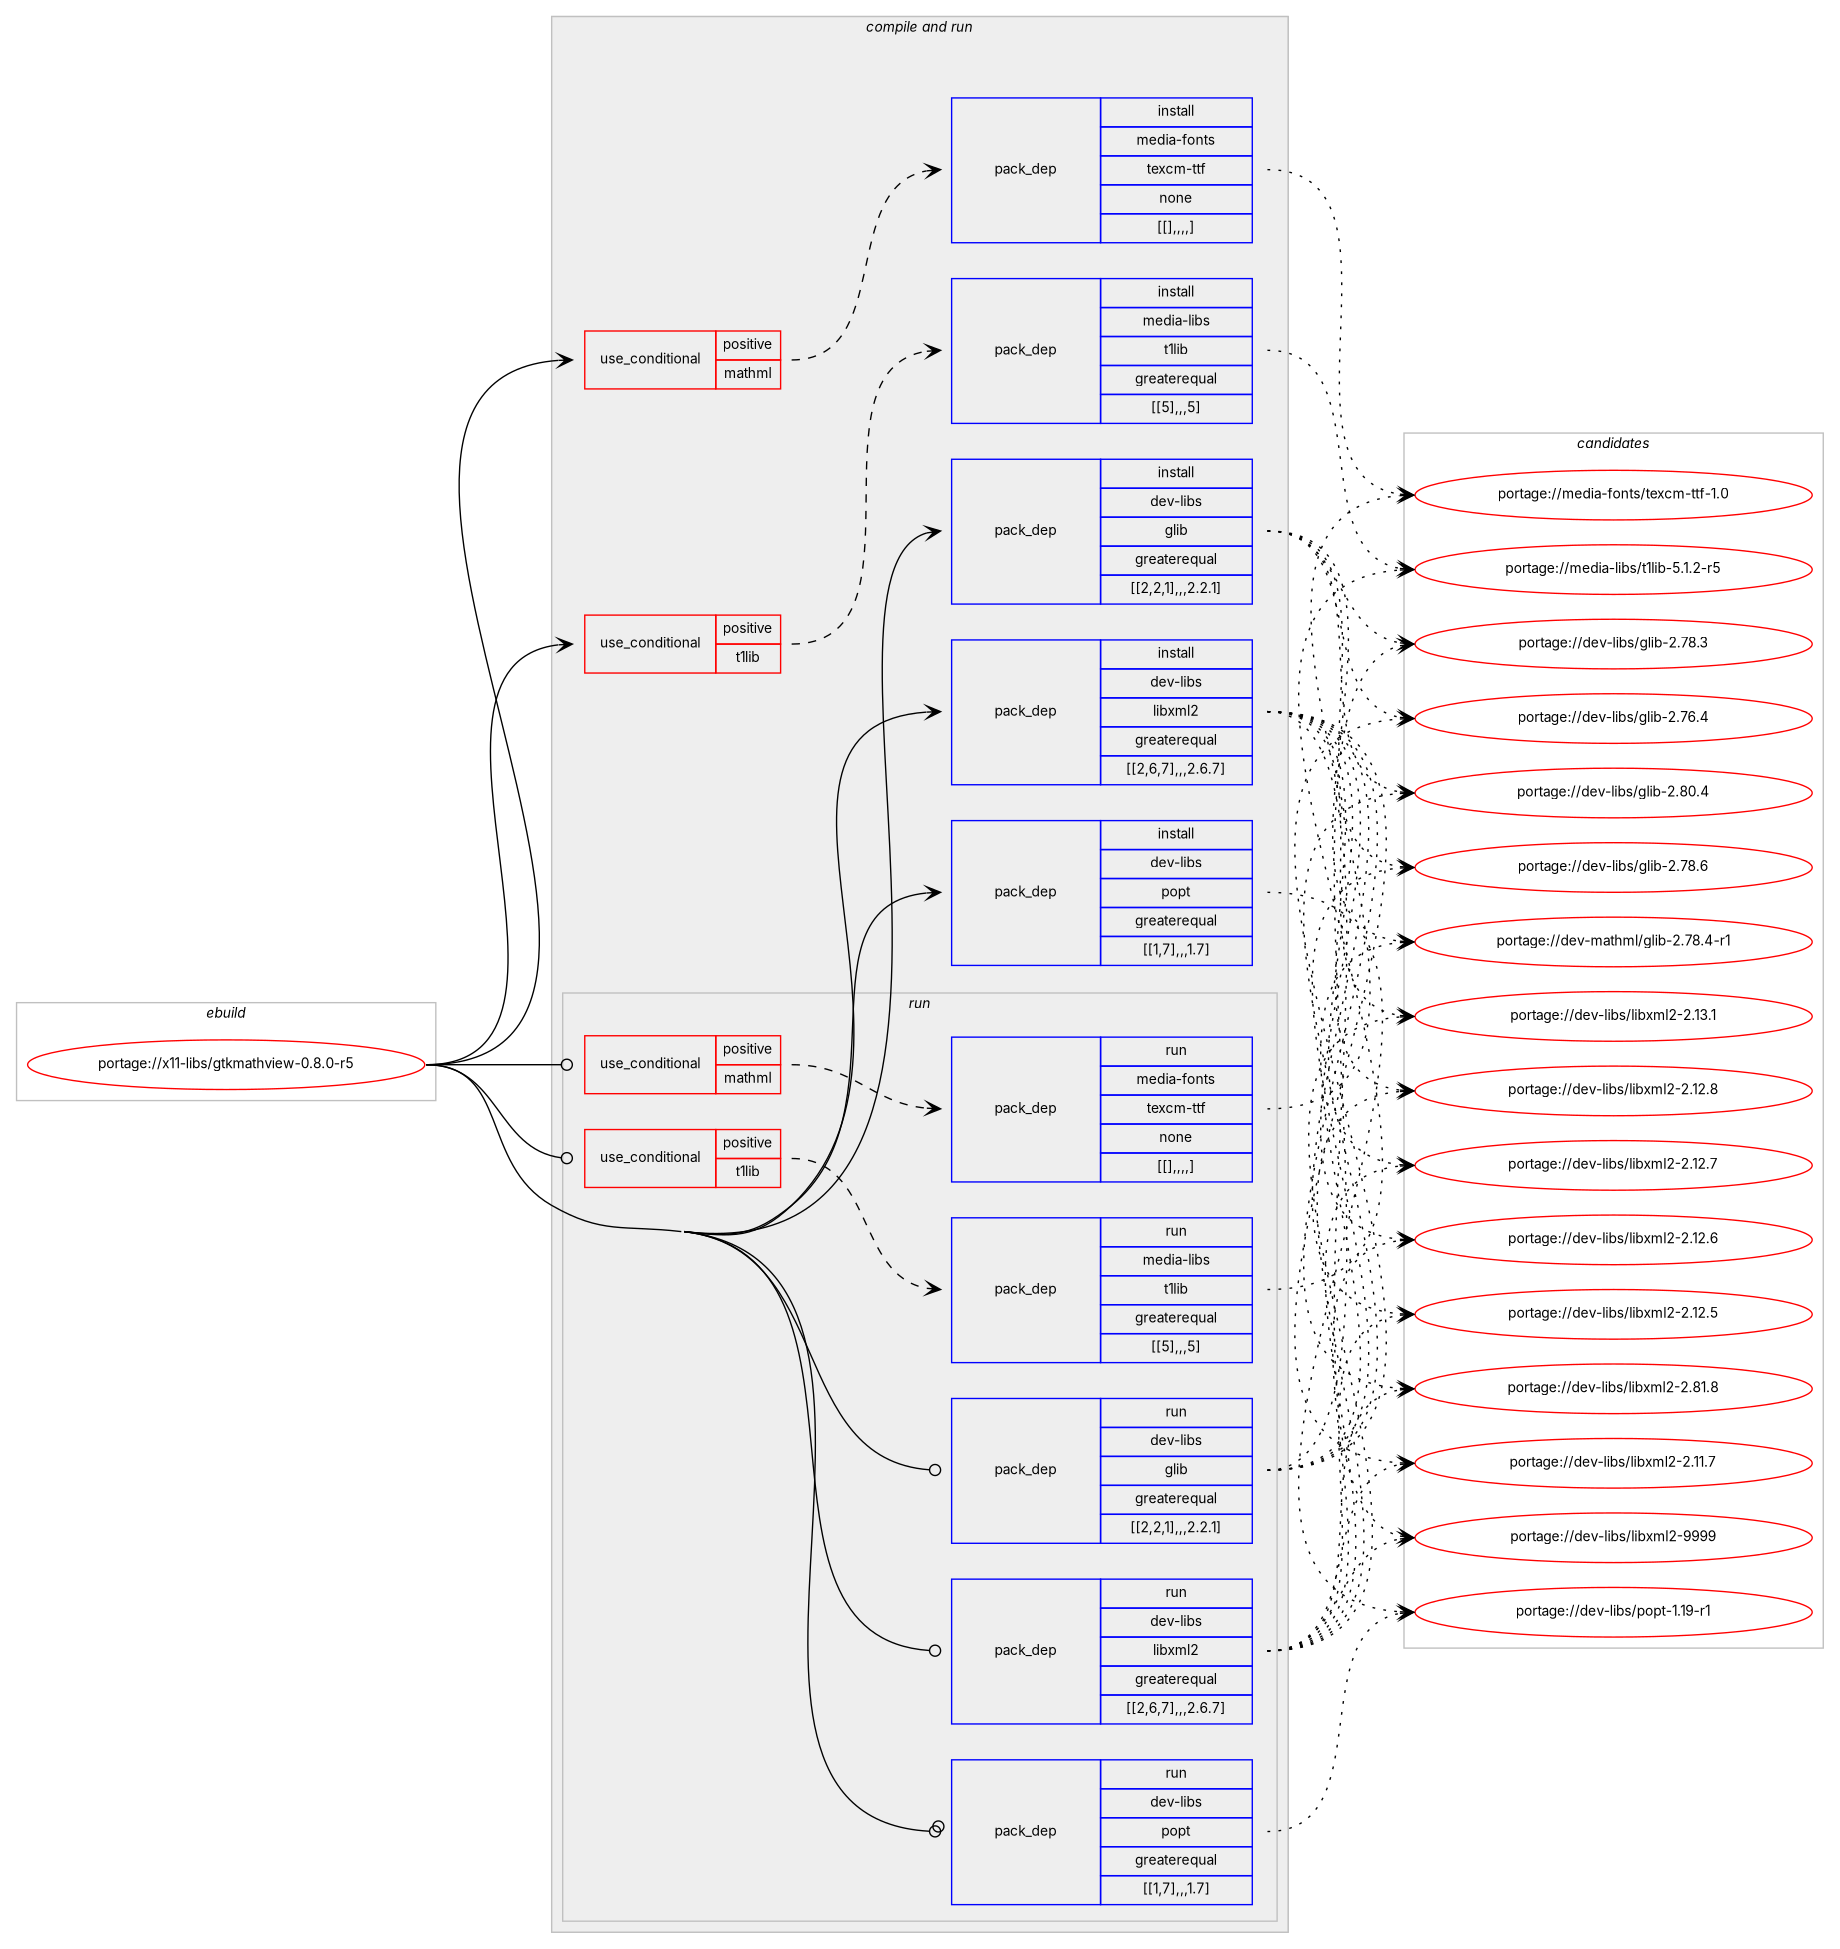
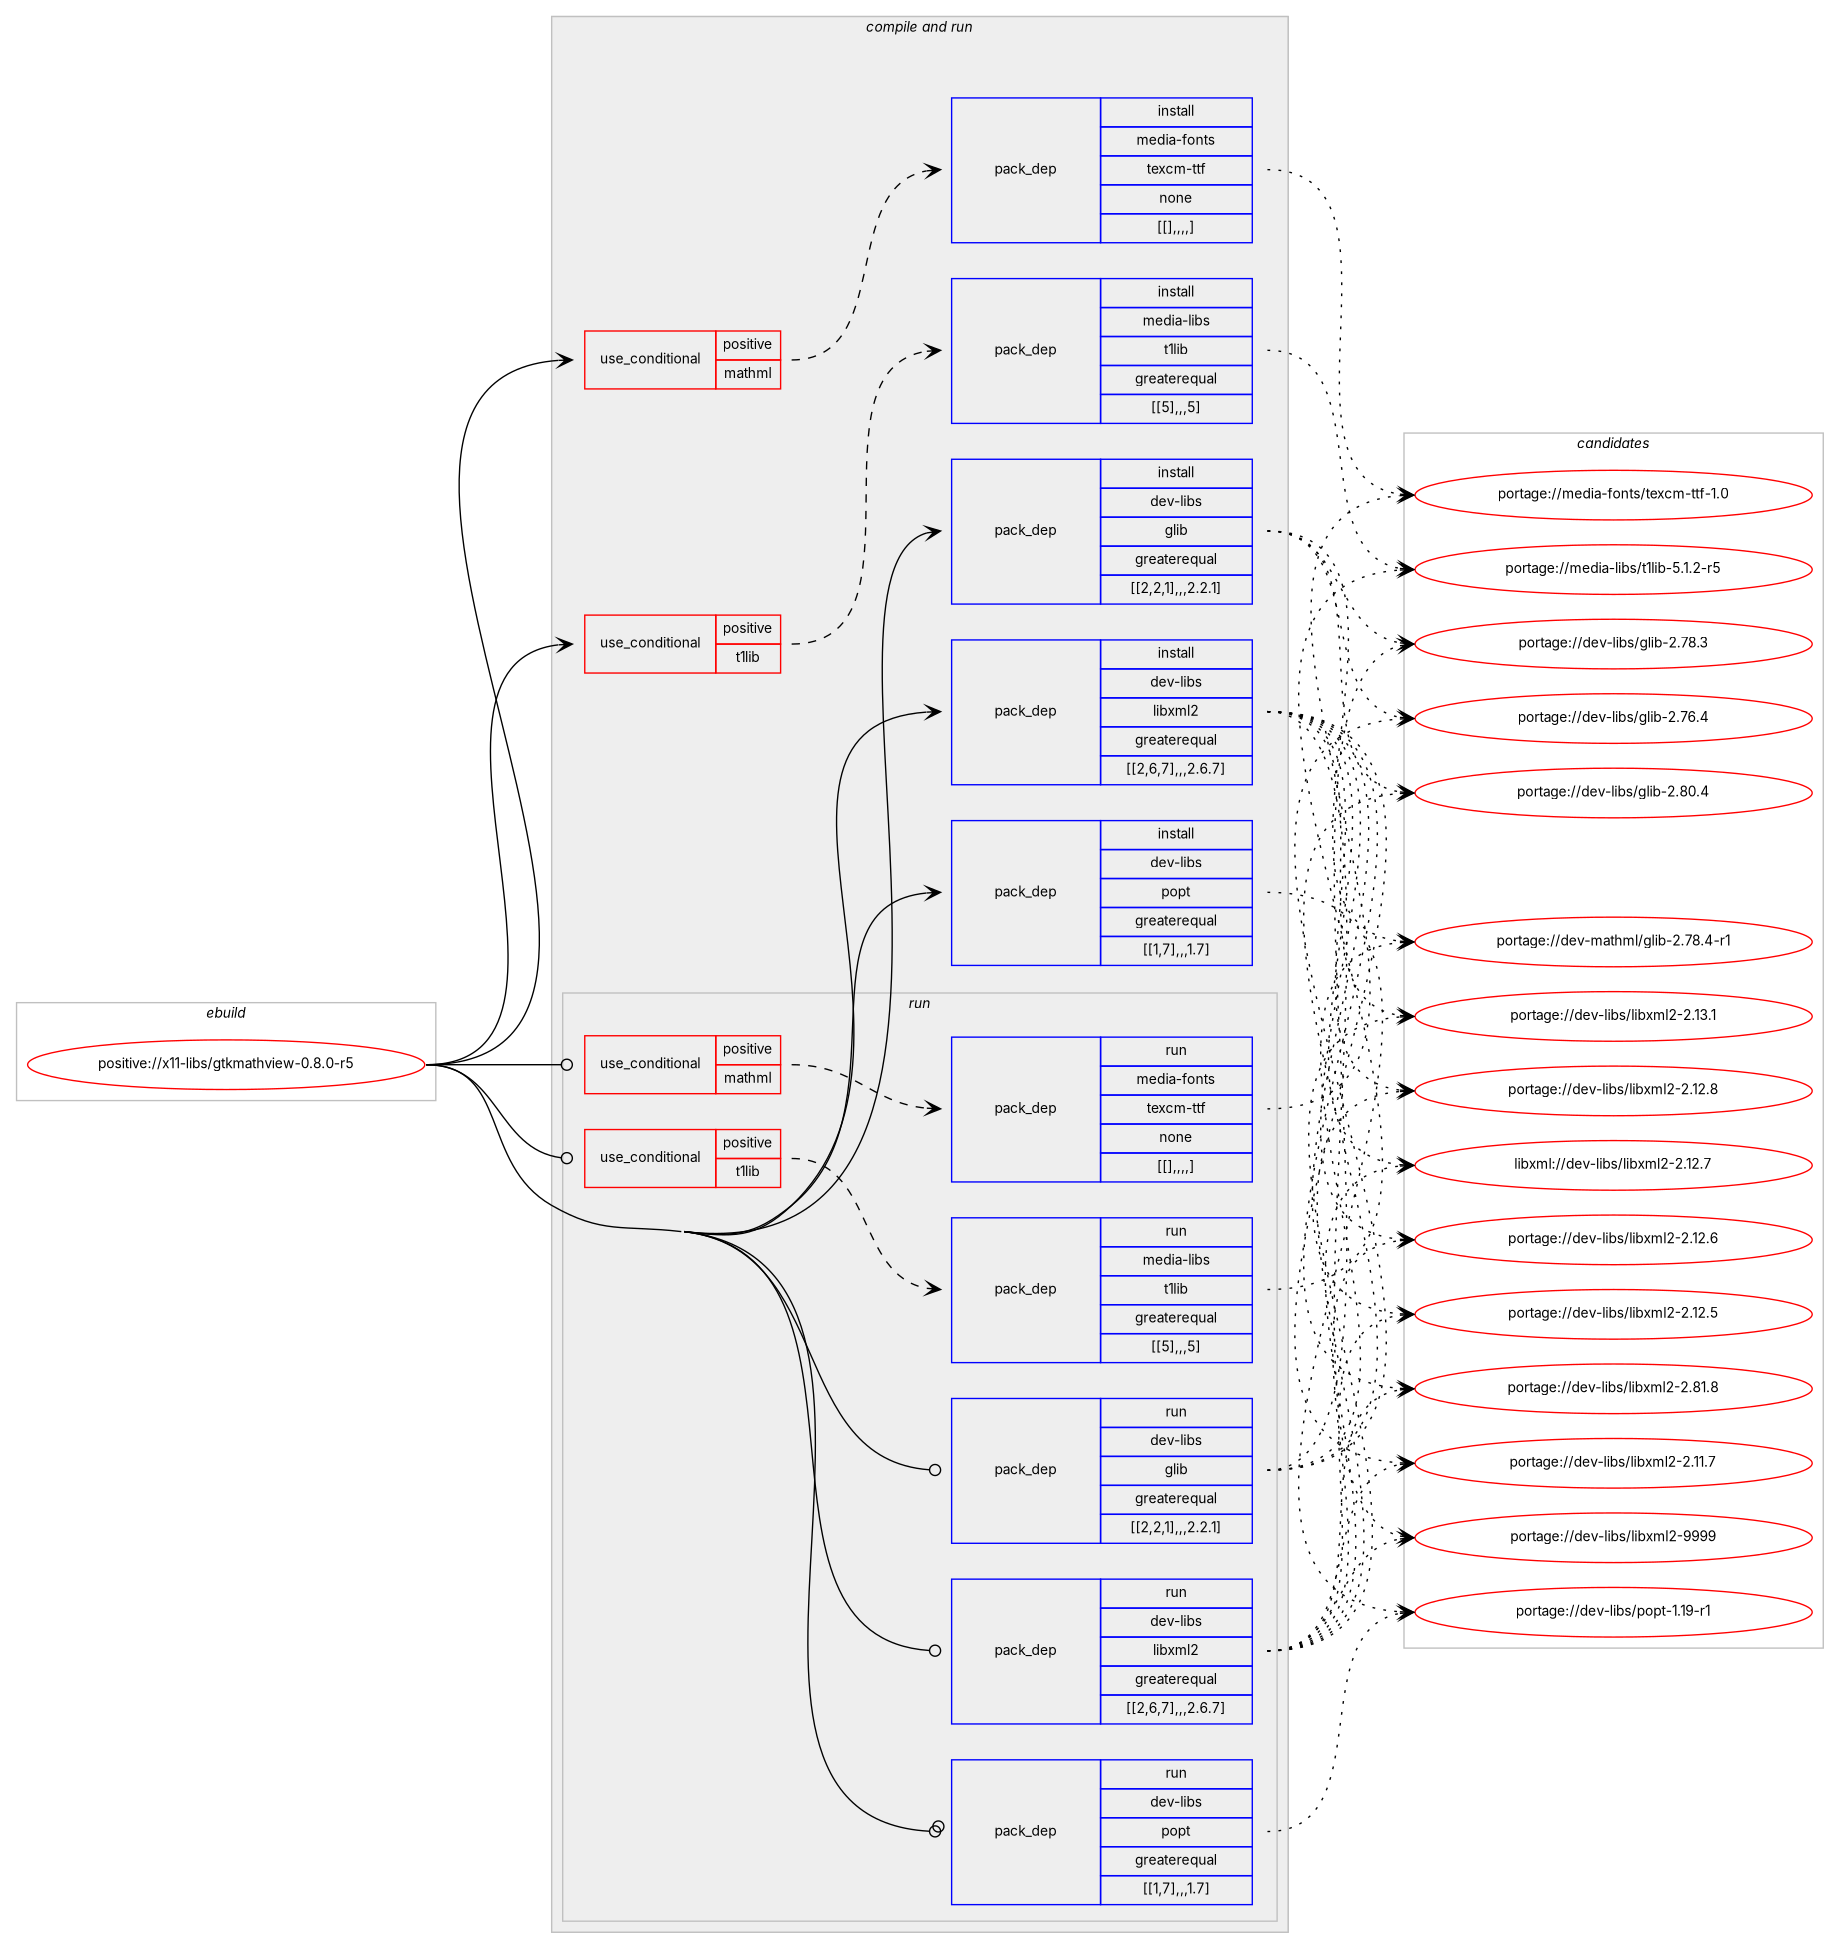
node "portage://dev-libs/glib-2.78.6": removed
node "portage://x11-libs/gtkmathview-0.8.0-r5": label "portage://x11-libs/gtkmathview-0.8.0-r5" -> "positive://x11-libs/gtkmathview-0.8.0-r5"
node "portage://dev-libs/libxml2-2.12.7": label "portage://dev-libs/libxml2-2.12.7" -> "libxml://dev-libs/libxml2-2.12.7"
